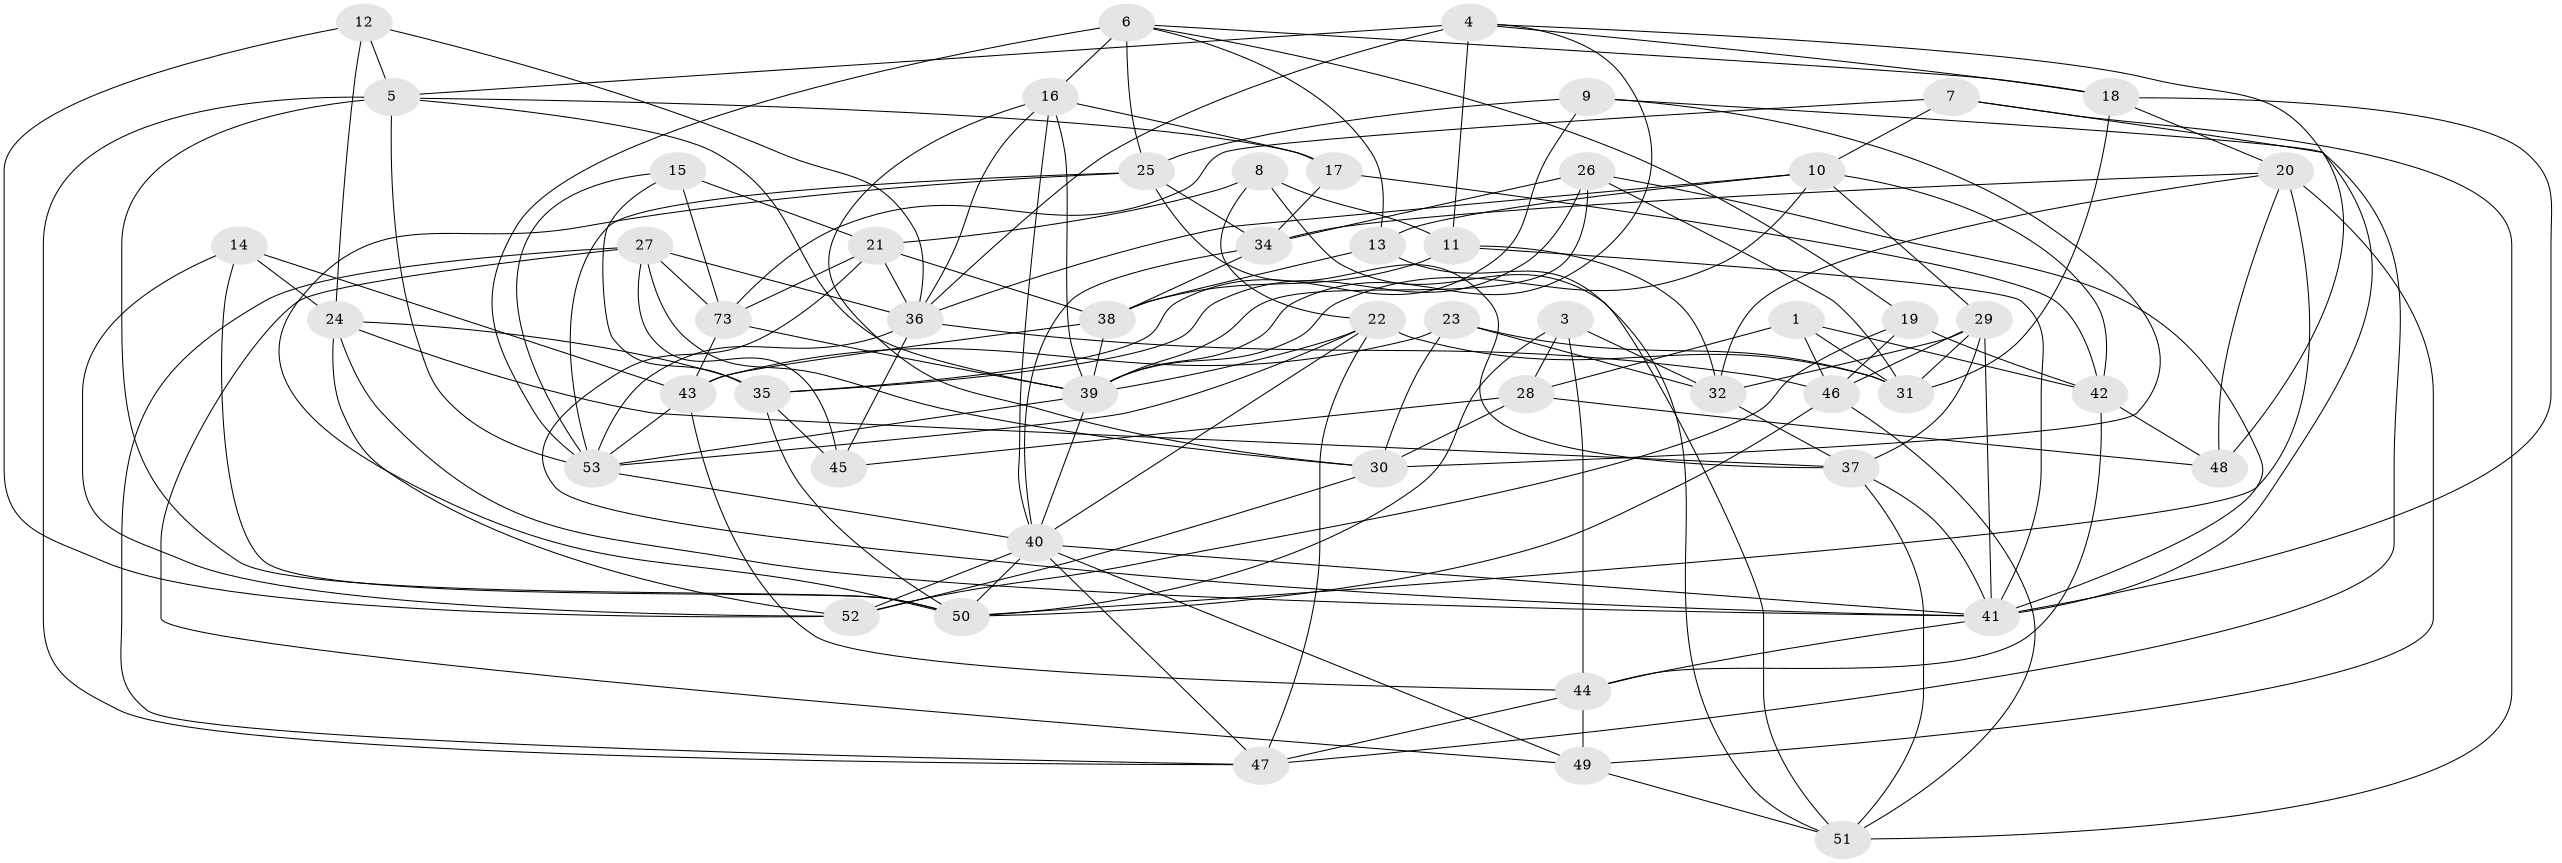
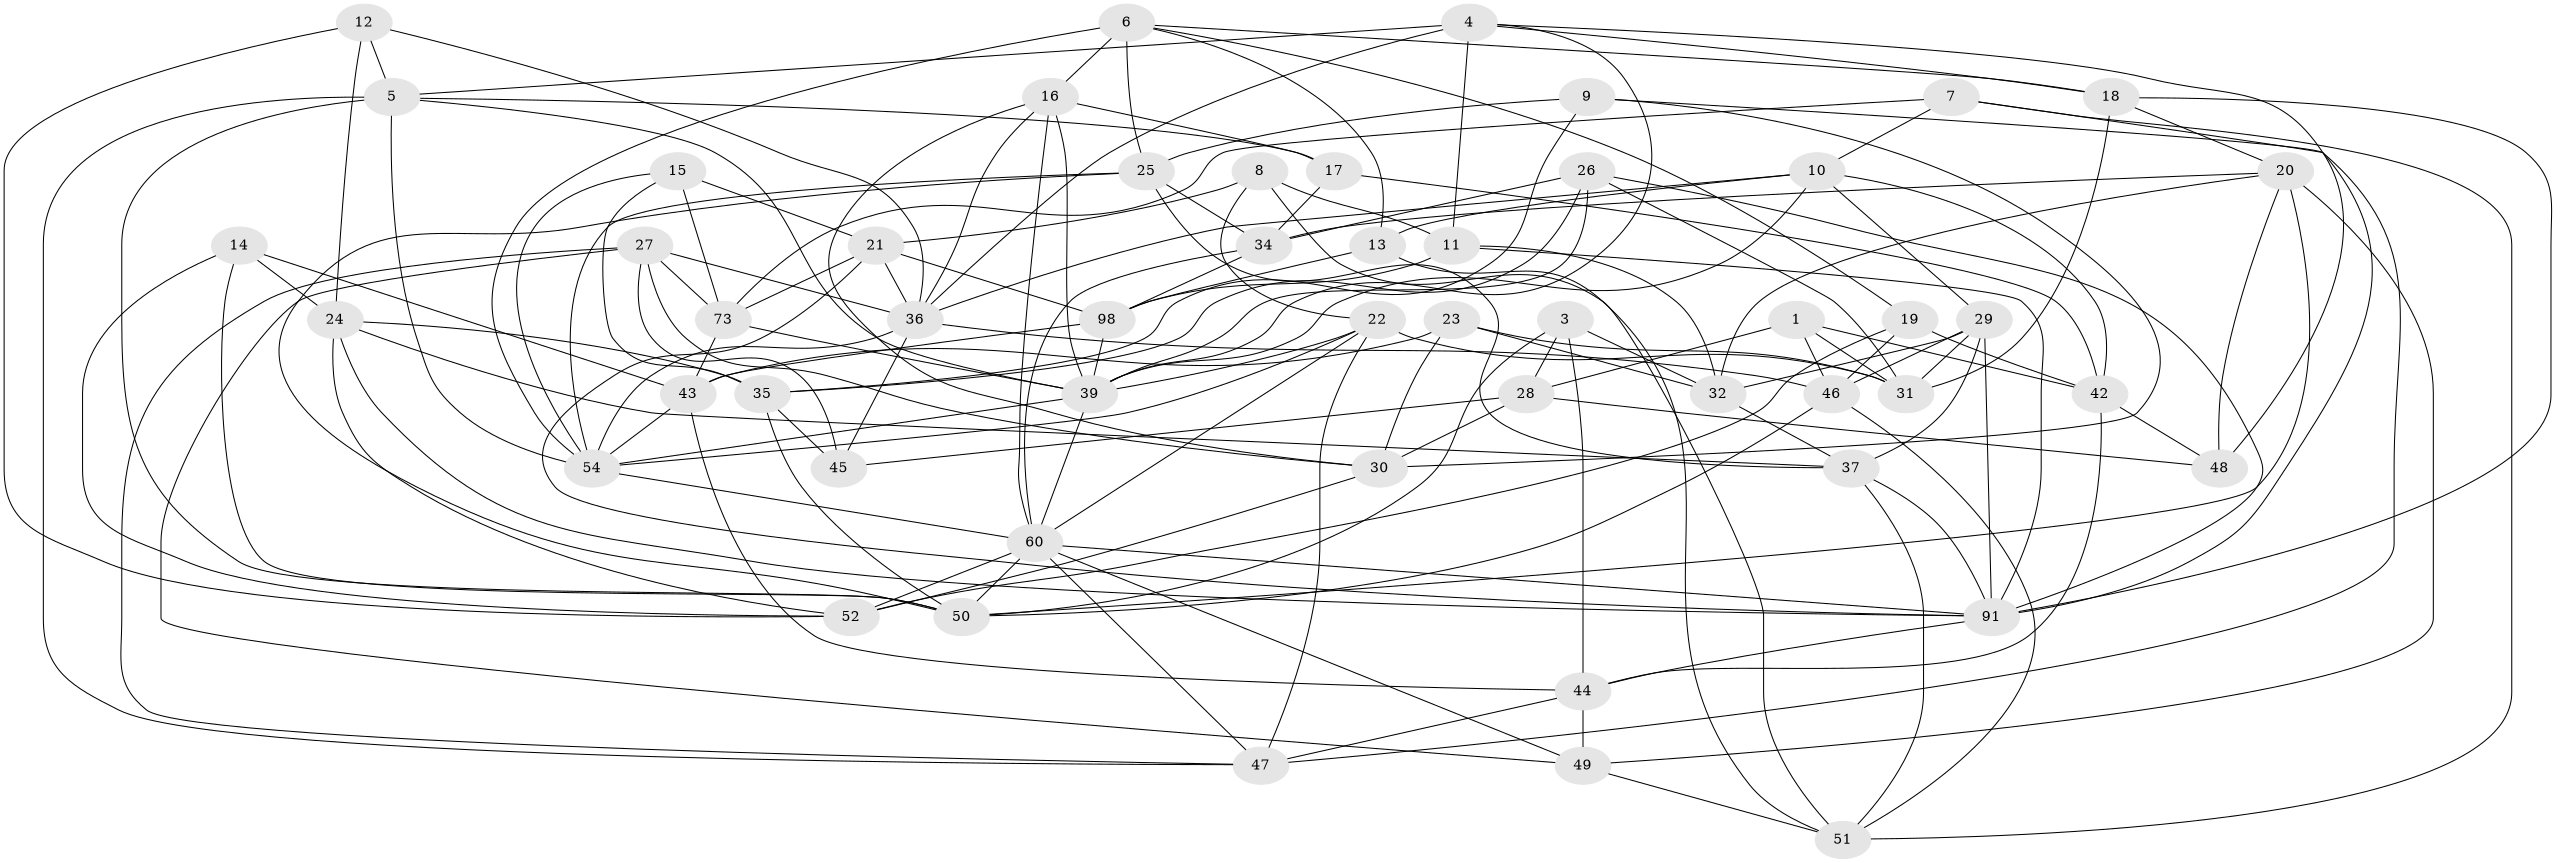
node "38": label "38" -> "98"
node "53": label "53" -> "54"
node "40": label "40" -> "60"
node "41": label "41" -> "91"
